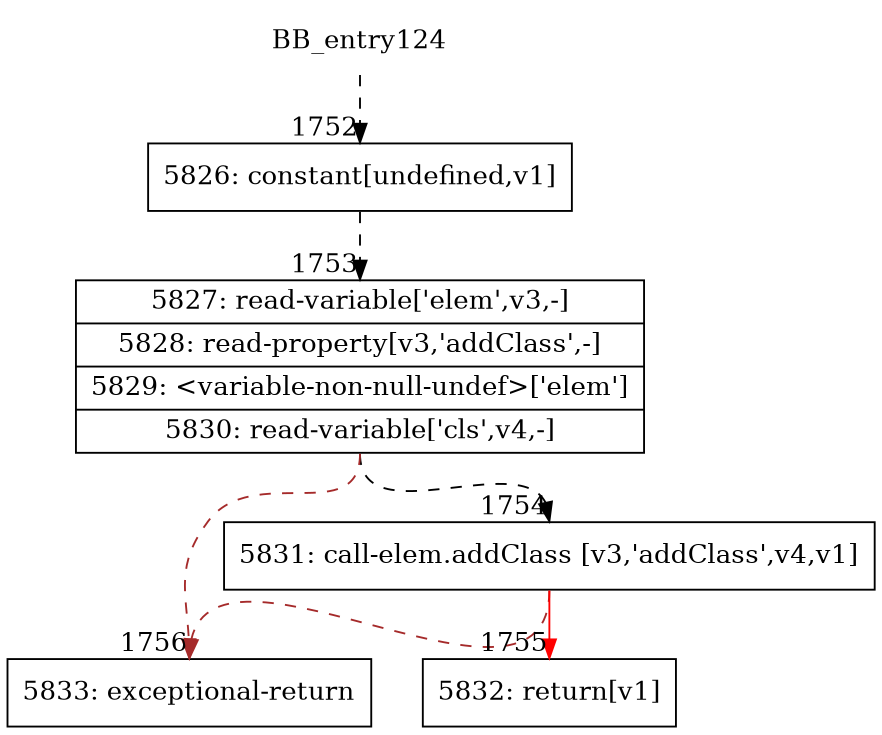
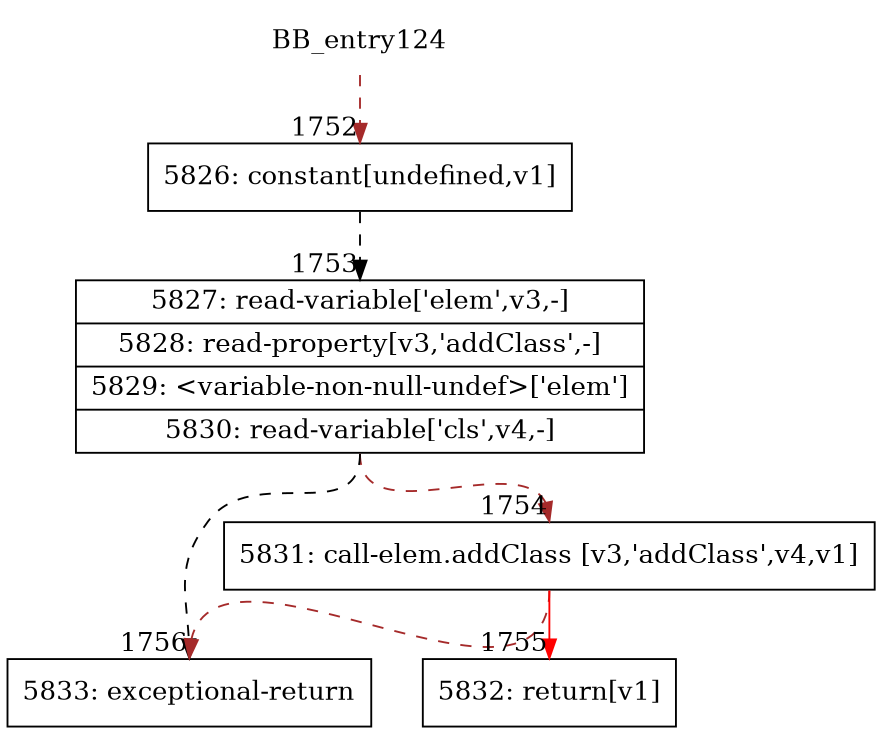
edge "BB_entry124" -> "5826: constant[undefined,v1]": color black -> brown
edge "5827: read-variable['elem',v3,-]" -> "5831: call-elem.addClass [v3,'addClass',v4,v1]": color black -> brown
edge "5827: read-variable['elem',v3,-]" -> "5833: exceptional-return": color brown -> black
